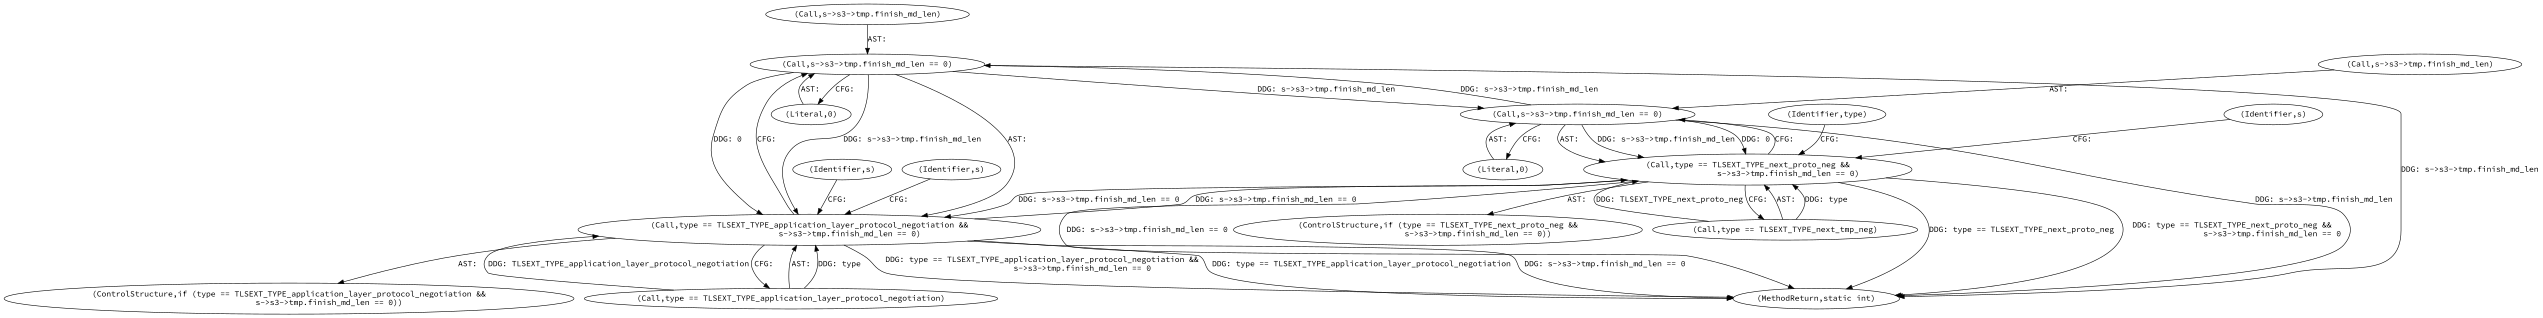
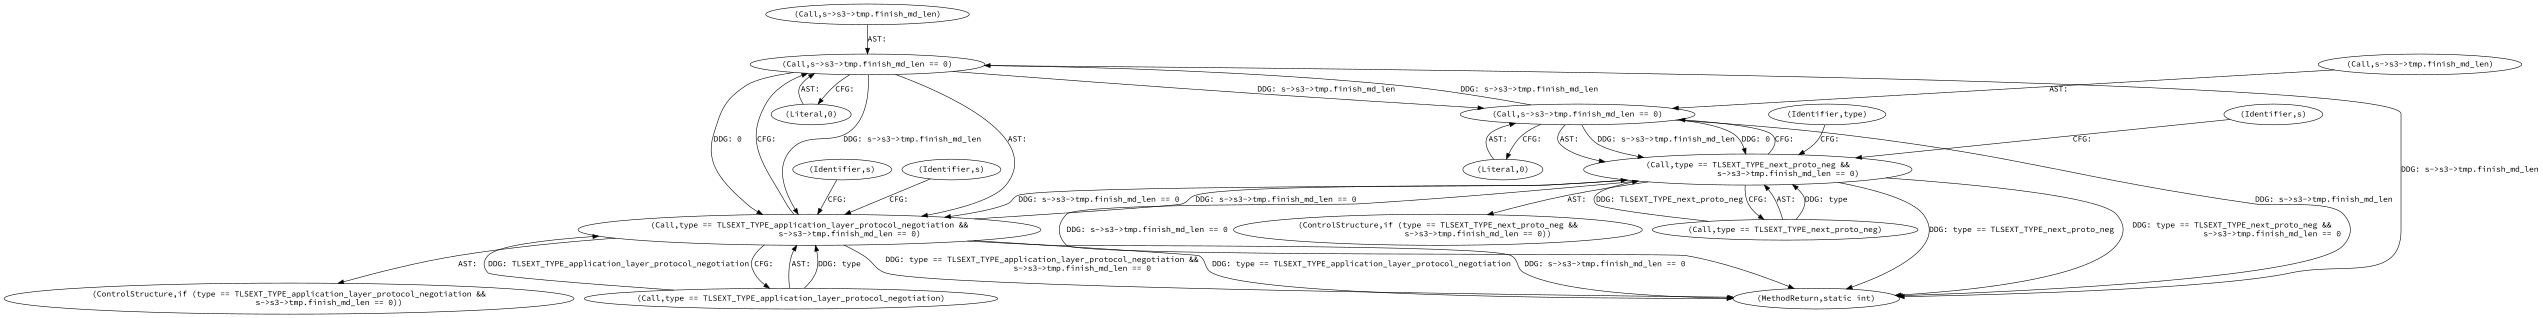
node "(Call,type == TLSEXT_TYPE_next_tmp_neg)": label "(Call,type == TLSEXT_TYPE_next_tmp_neg)" -> "(Call,type == TLSEXT_TYPE_next_proto_neg)"
